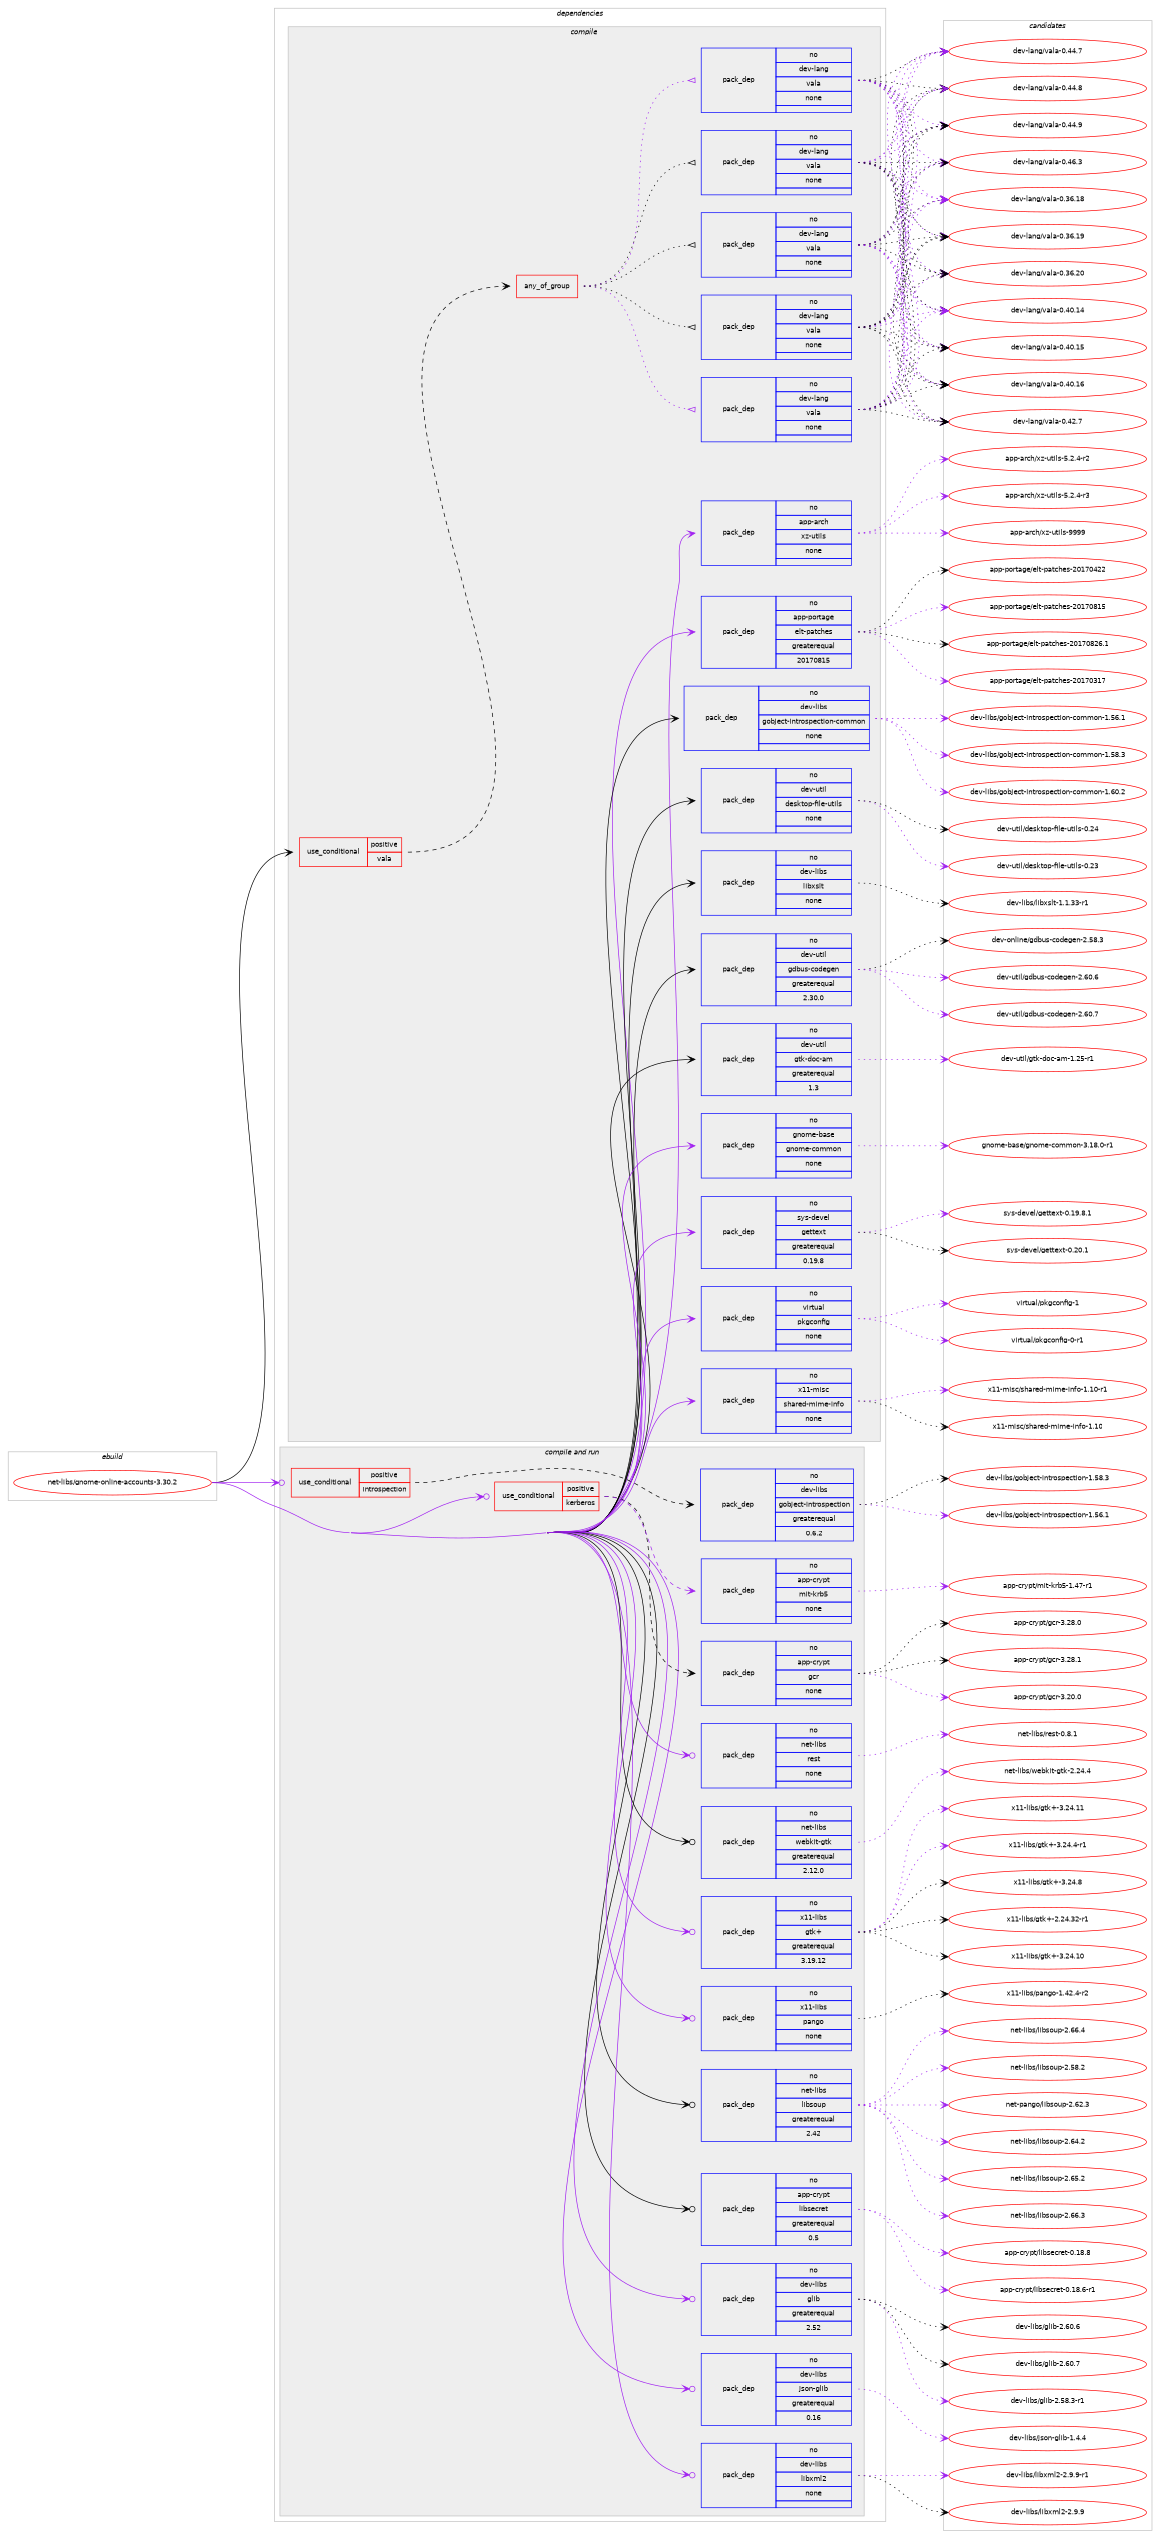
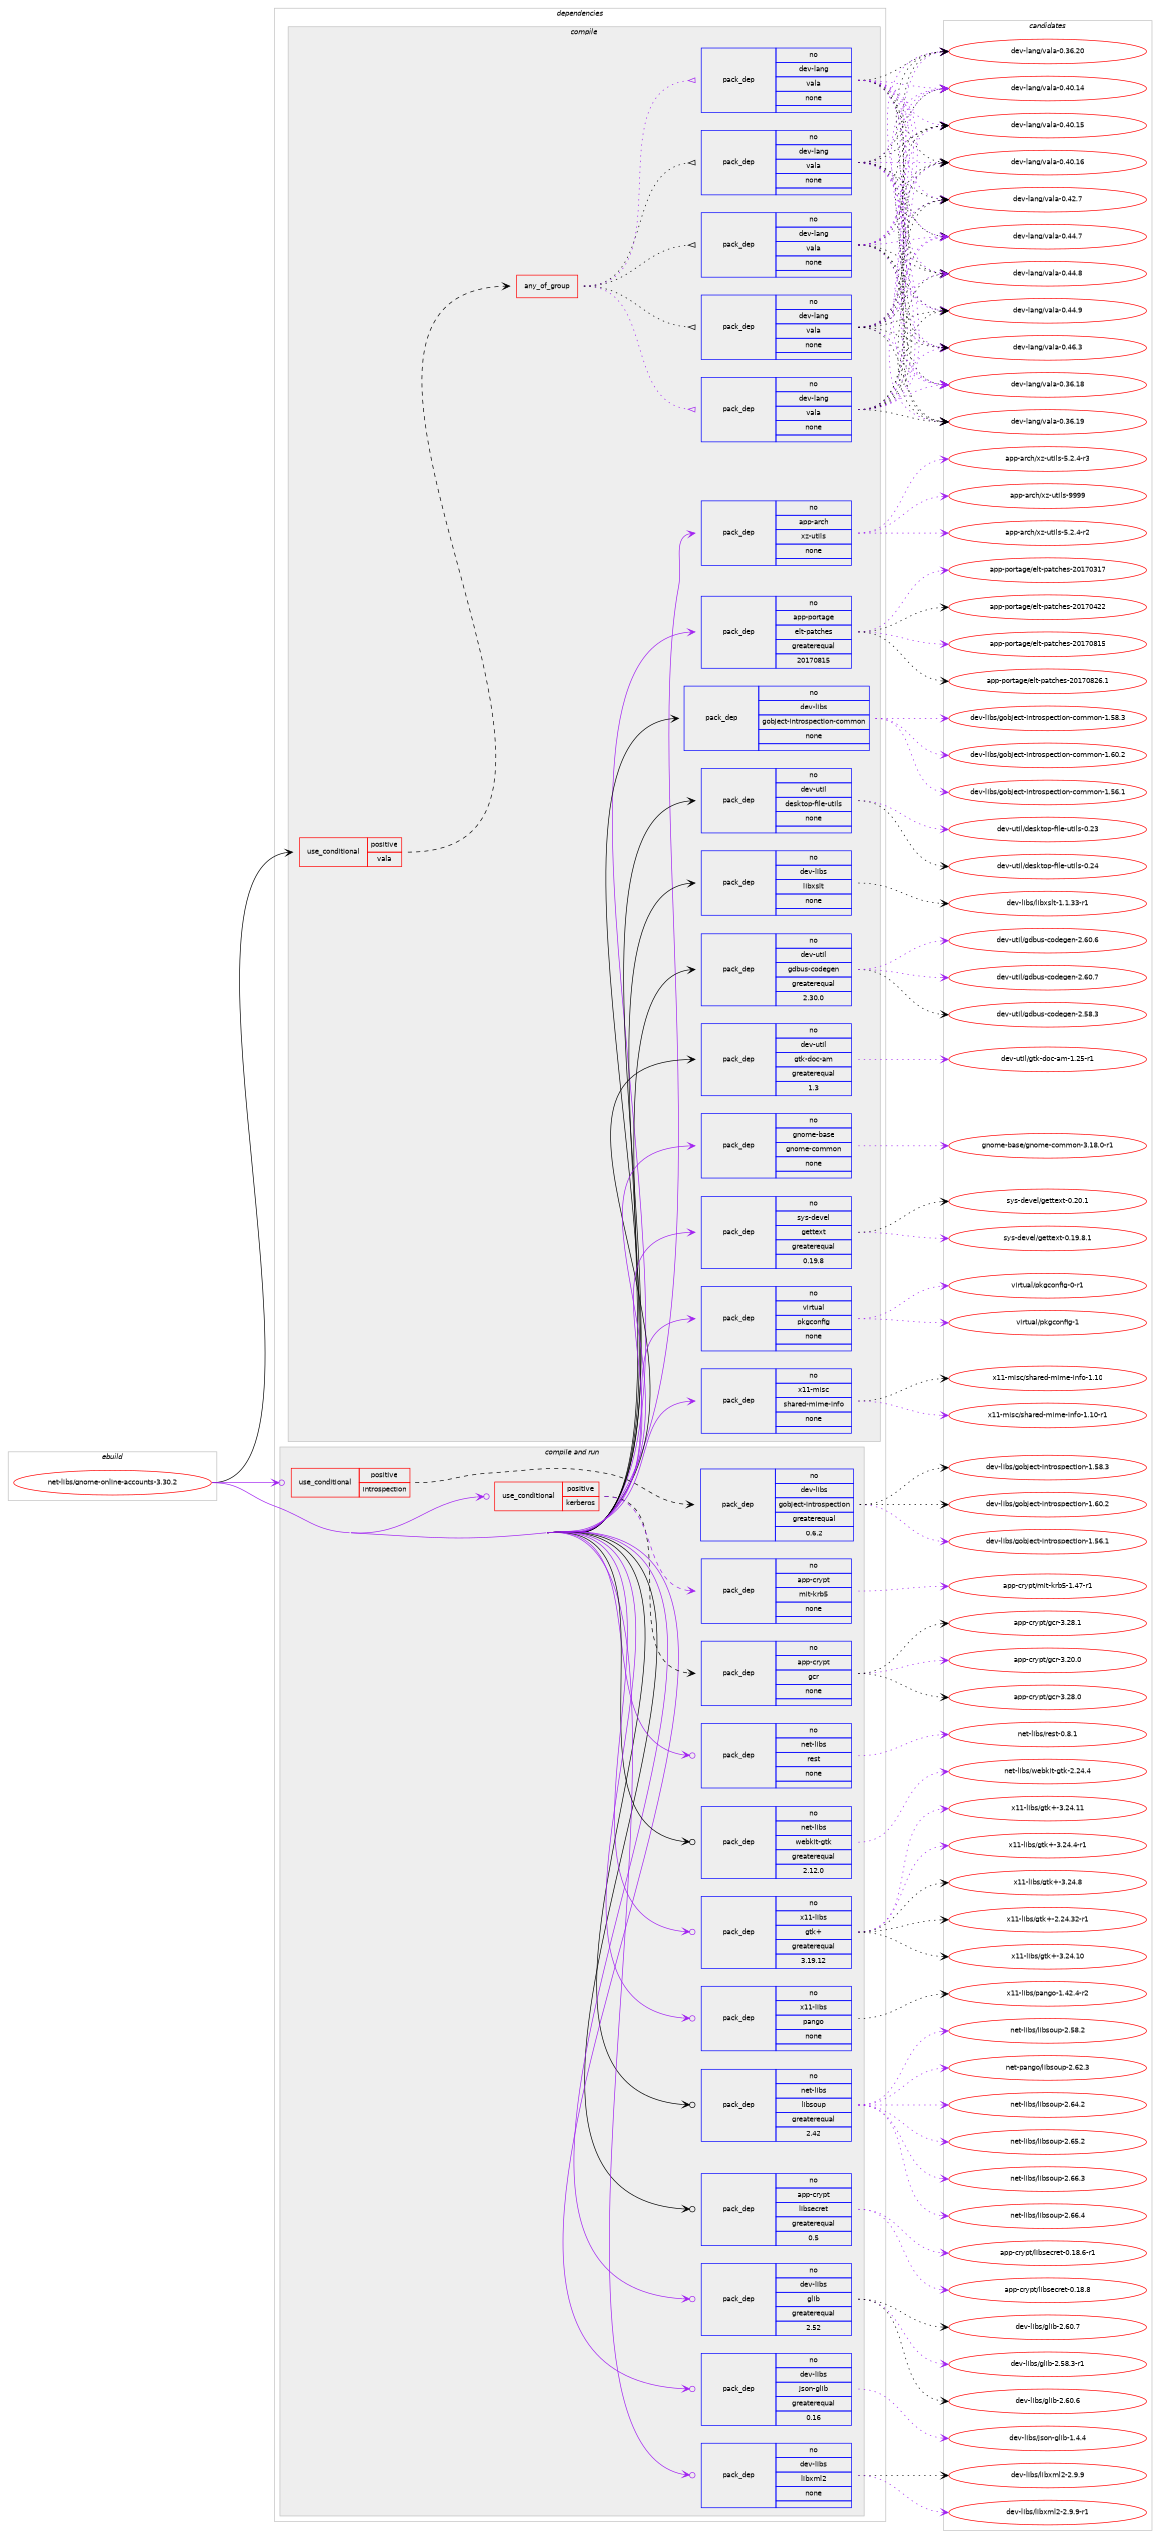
node "dev-online/gdbus-codegen-2.58.3": label "dev-online/gdbus-codegen-2.58.3" -> "dev-util/gdbus-codegen-2.58.3"
node "dev-libs/gobject-introspection-1.60.2": added
